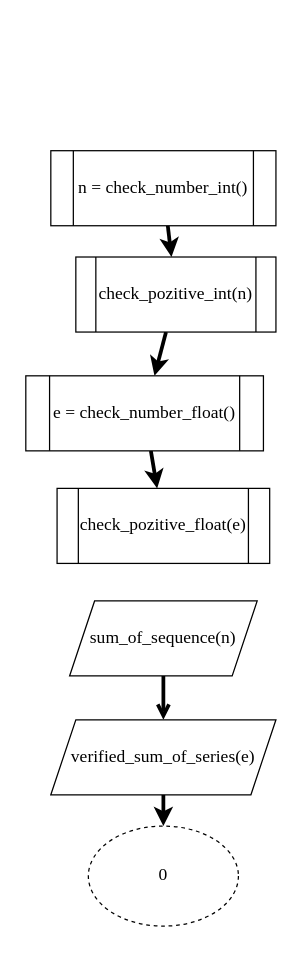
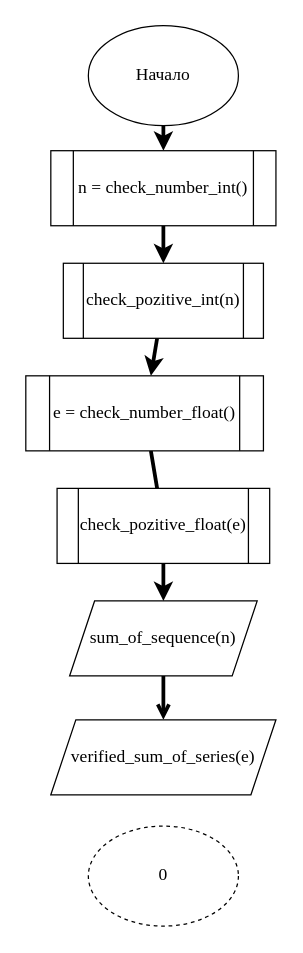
node "Начало": added
edge "Начало" -> "n = check_number_int()": added
node "check_pozitive_int(n)": moved (176, 294) -> (163, 301)
edge "e = check_number_float()" -> "check_pozitive_float(e)": arrowhead classic -> none
edge "check_pozitive_float(e)" -> "sum_of_sequence(n)": added
edge "verified_sum_of_series(e)" -> "0": removed
